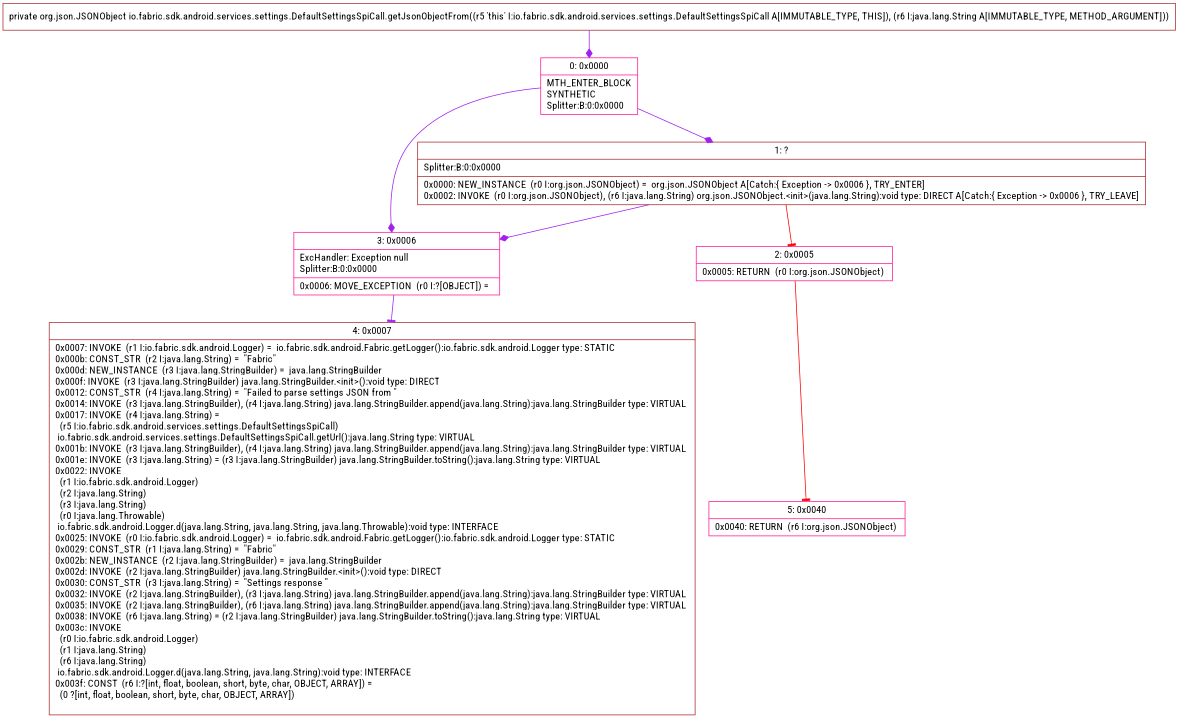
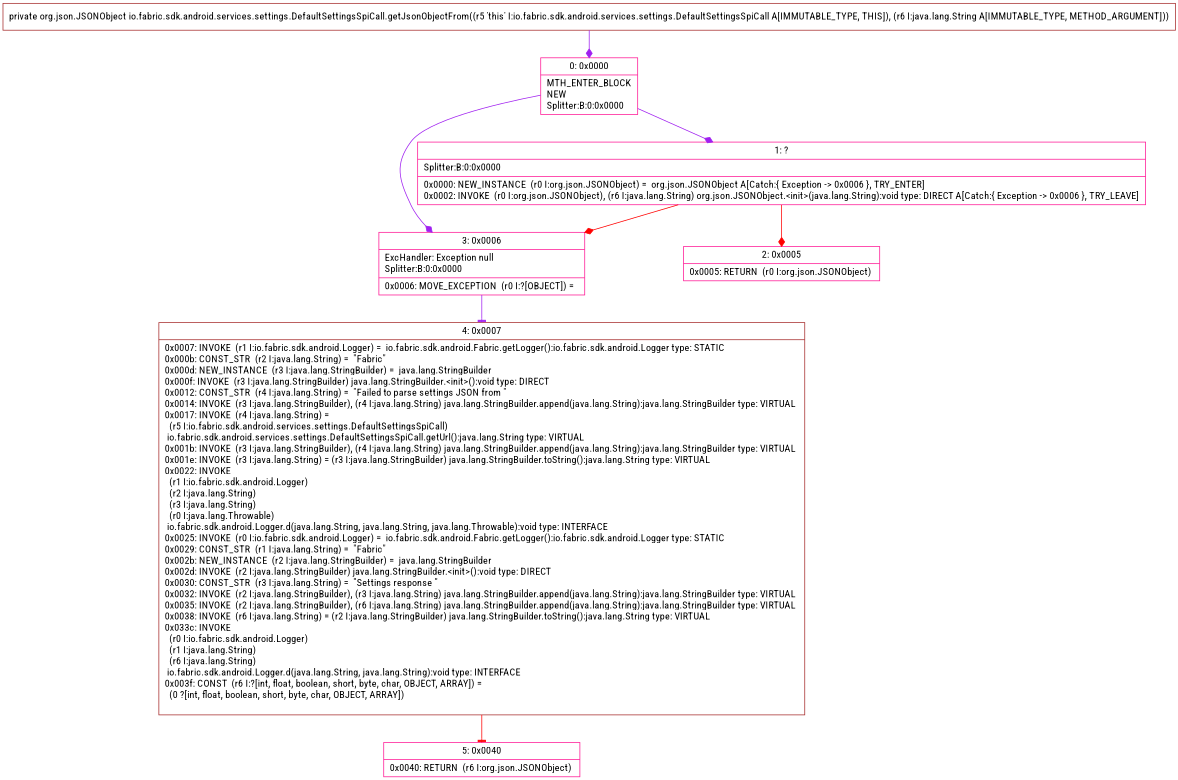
node "0: 0x0000": text "SYNTHETIC" -> "NEW"
node "1: ?": color brown -> deeppink
edge "1: ?" -> "3: 0x0006": color purple -> red
edge "1: ?" -> "2: 0x0005": arrowhead tee -> diamond
edge "2: 0x0005" -> "5: 0x0040": now "4: 0x0007" -> "5: 0x0040"
node "4: 0x0007": text "0x003c: INVOKE" -> "0x033c: INVOKE"
